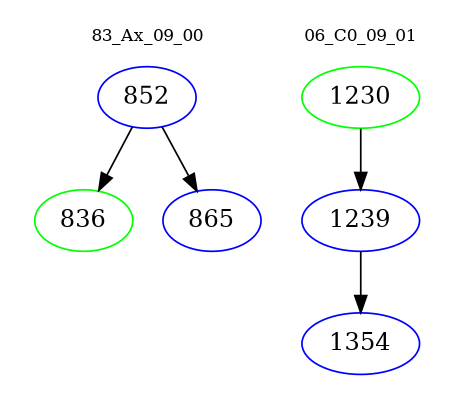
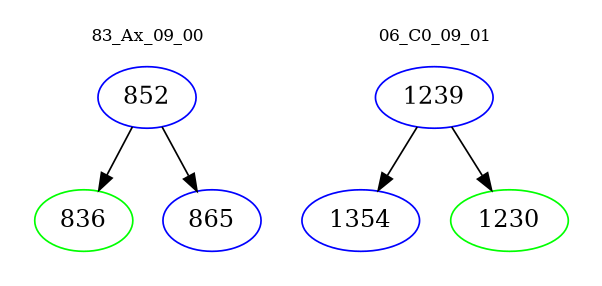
edge "1230" -> "1239": reversed
